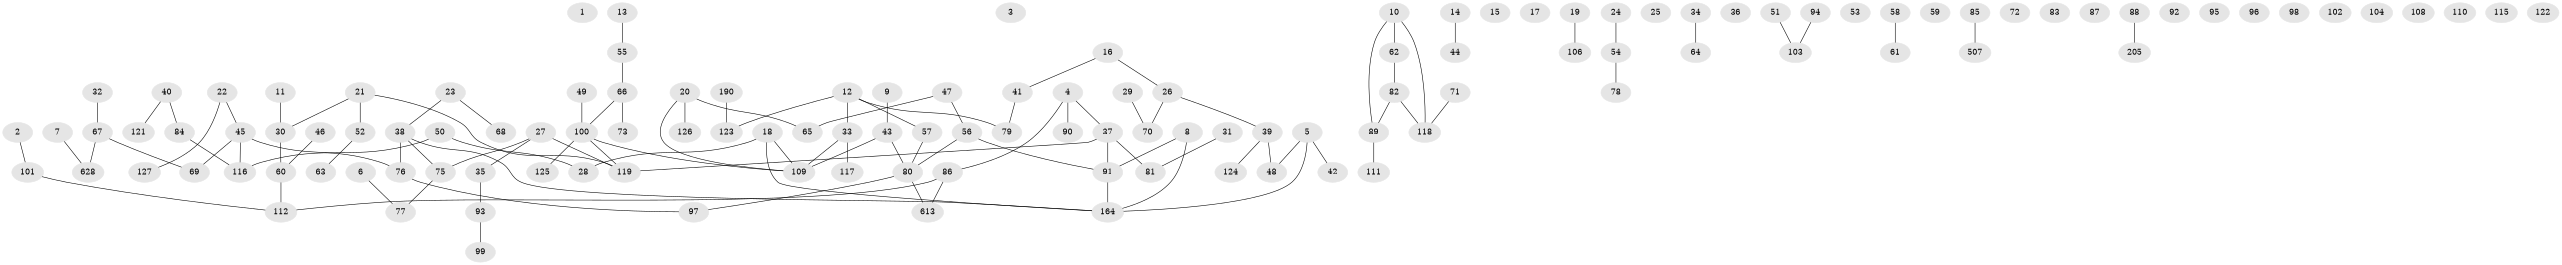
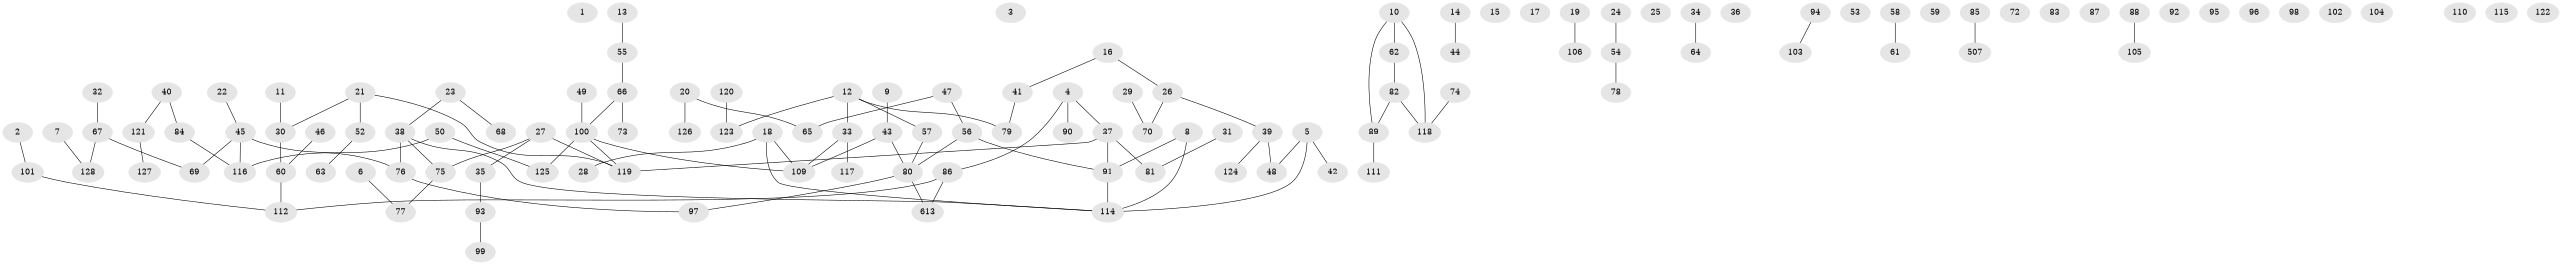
node "51": removed
node "108": removed
node "205": label "205" -> "105"
node "190": label "190" -> "120"
node "71": label "71" -> "74"
edge "22" -- "127": now "121" -- "127"
edge "50" -- "28": now "50" -- "125"
edge "20" -- "109": removed
node "628": label "628" -> "128"
node "164": label "164" -> "114"
